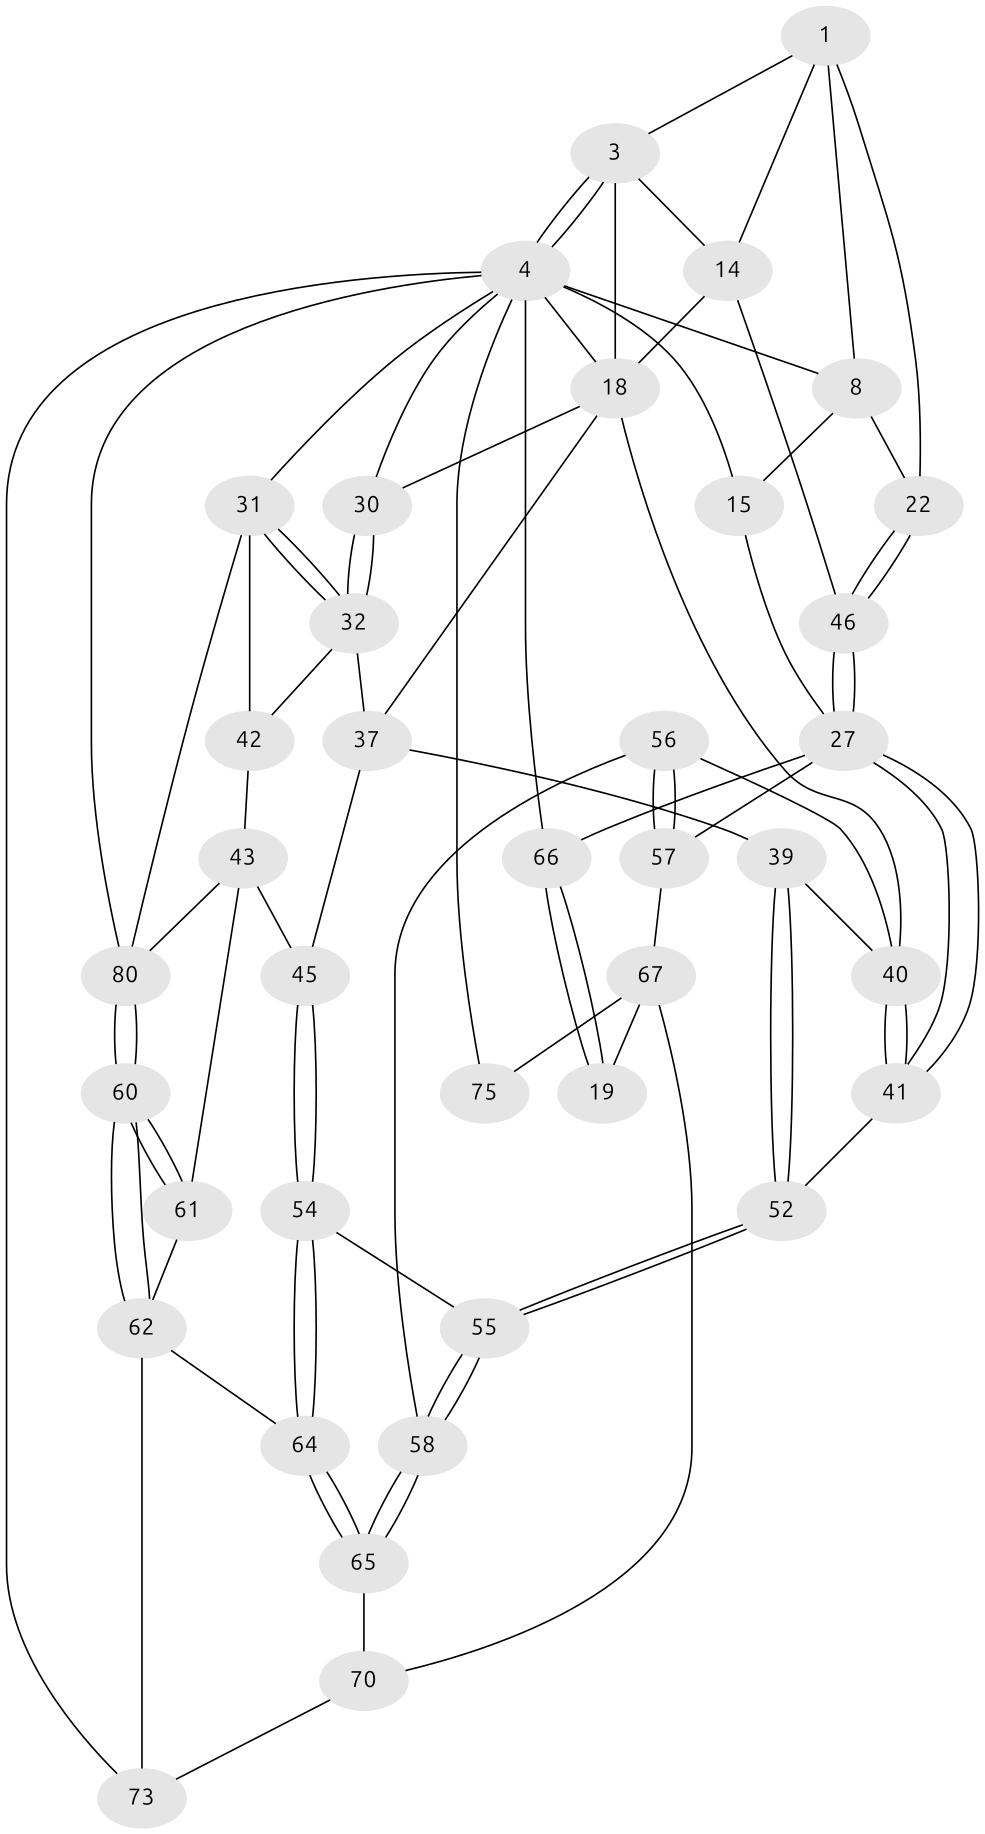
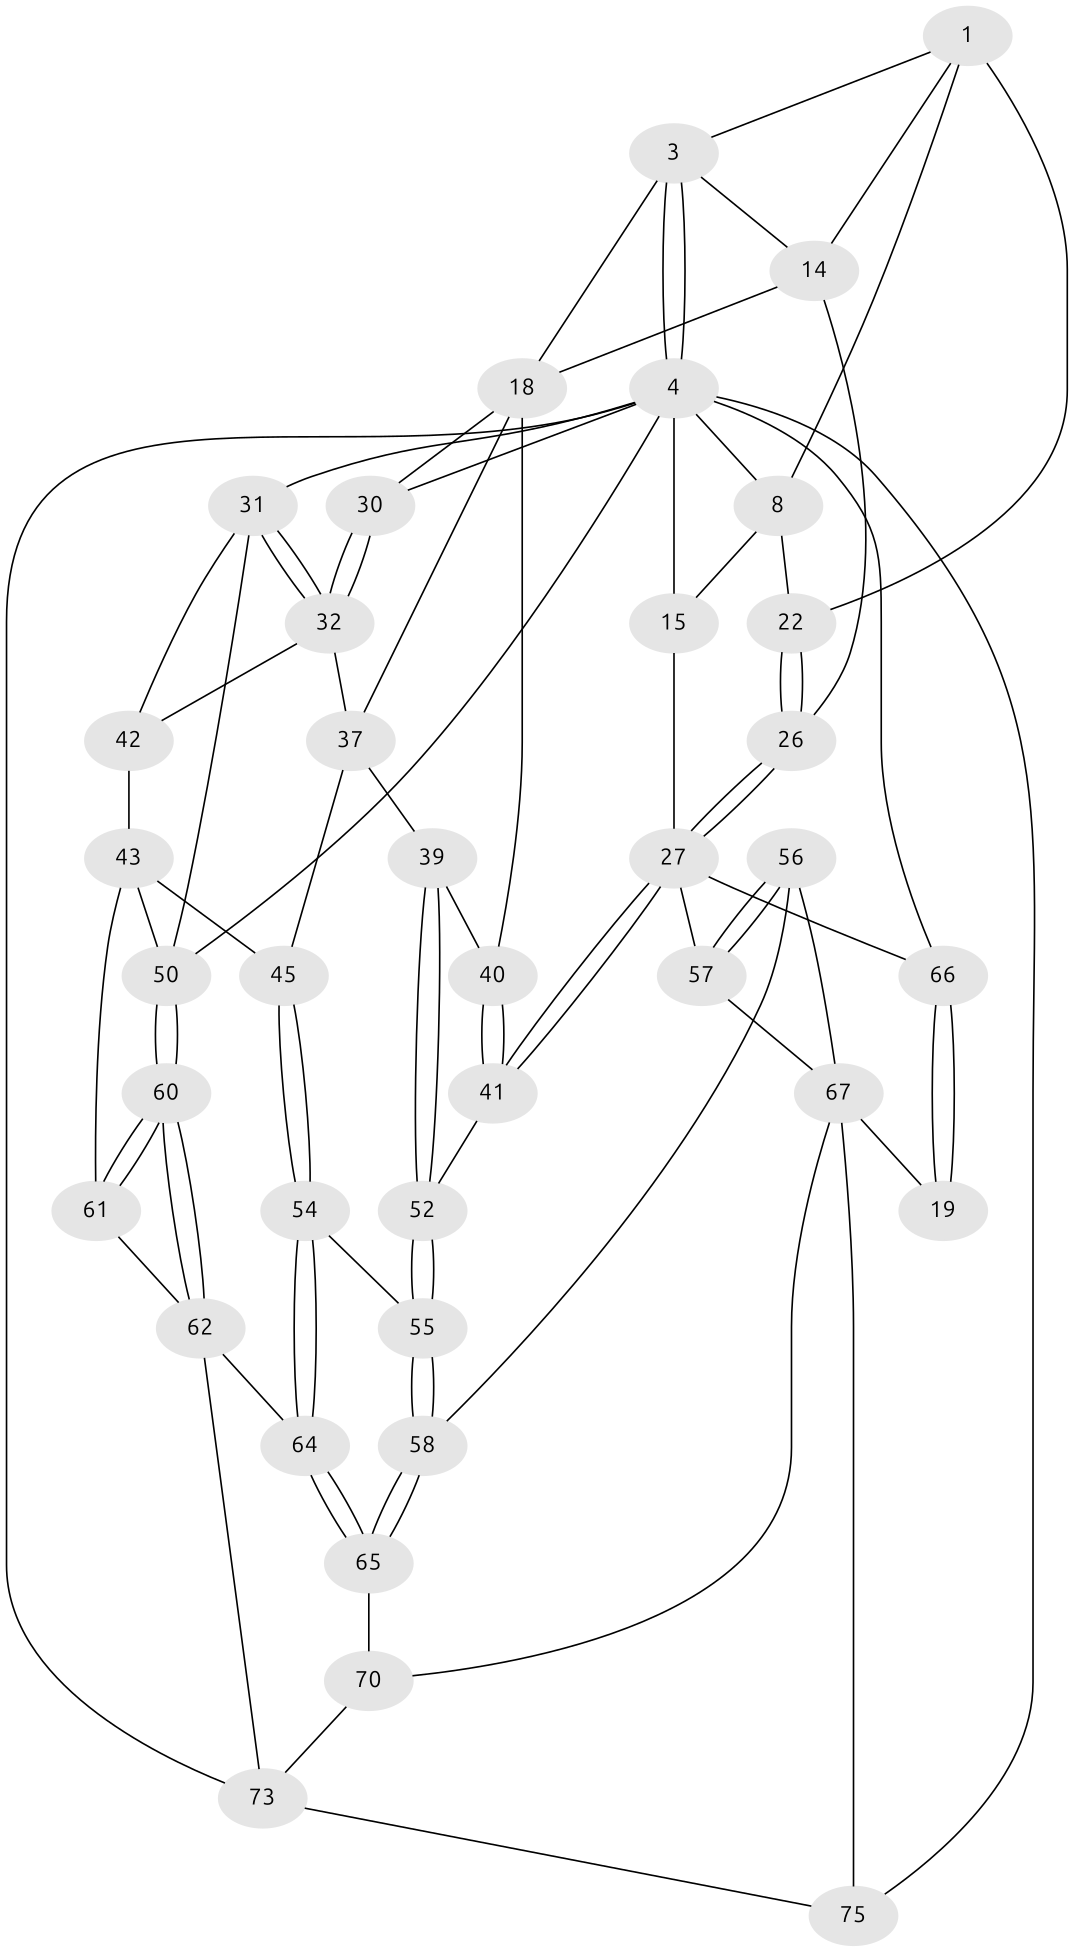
edge "4" -- "18": removed
node "46": label "46" -> "26"
edge "56" -- "40": now "56" -- "67"
node "80": label "80" -> "50"
edge "73" -- "75": added
